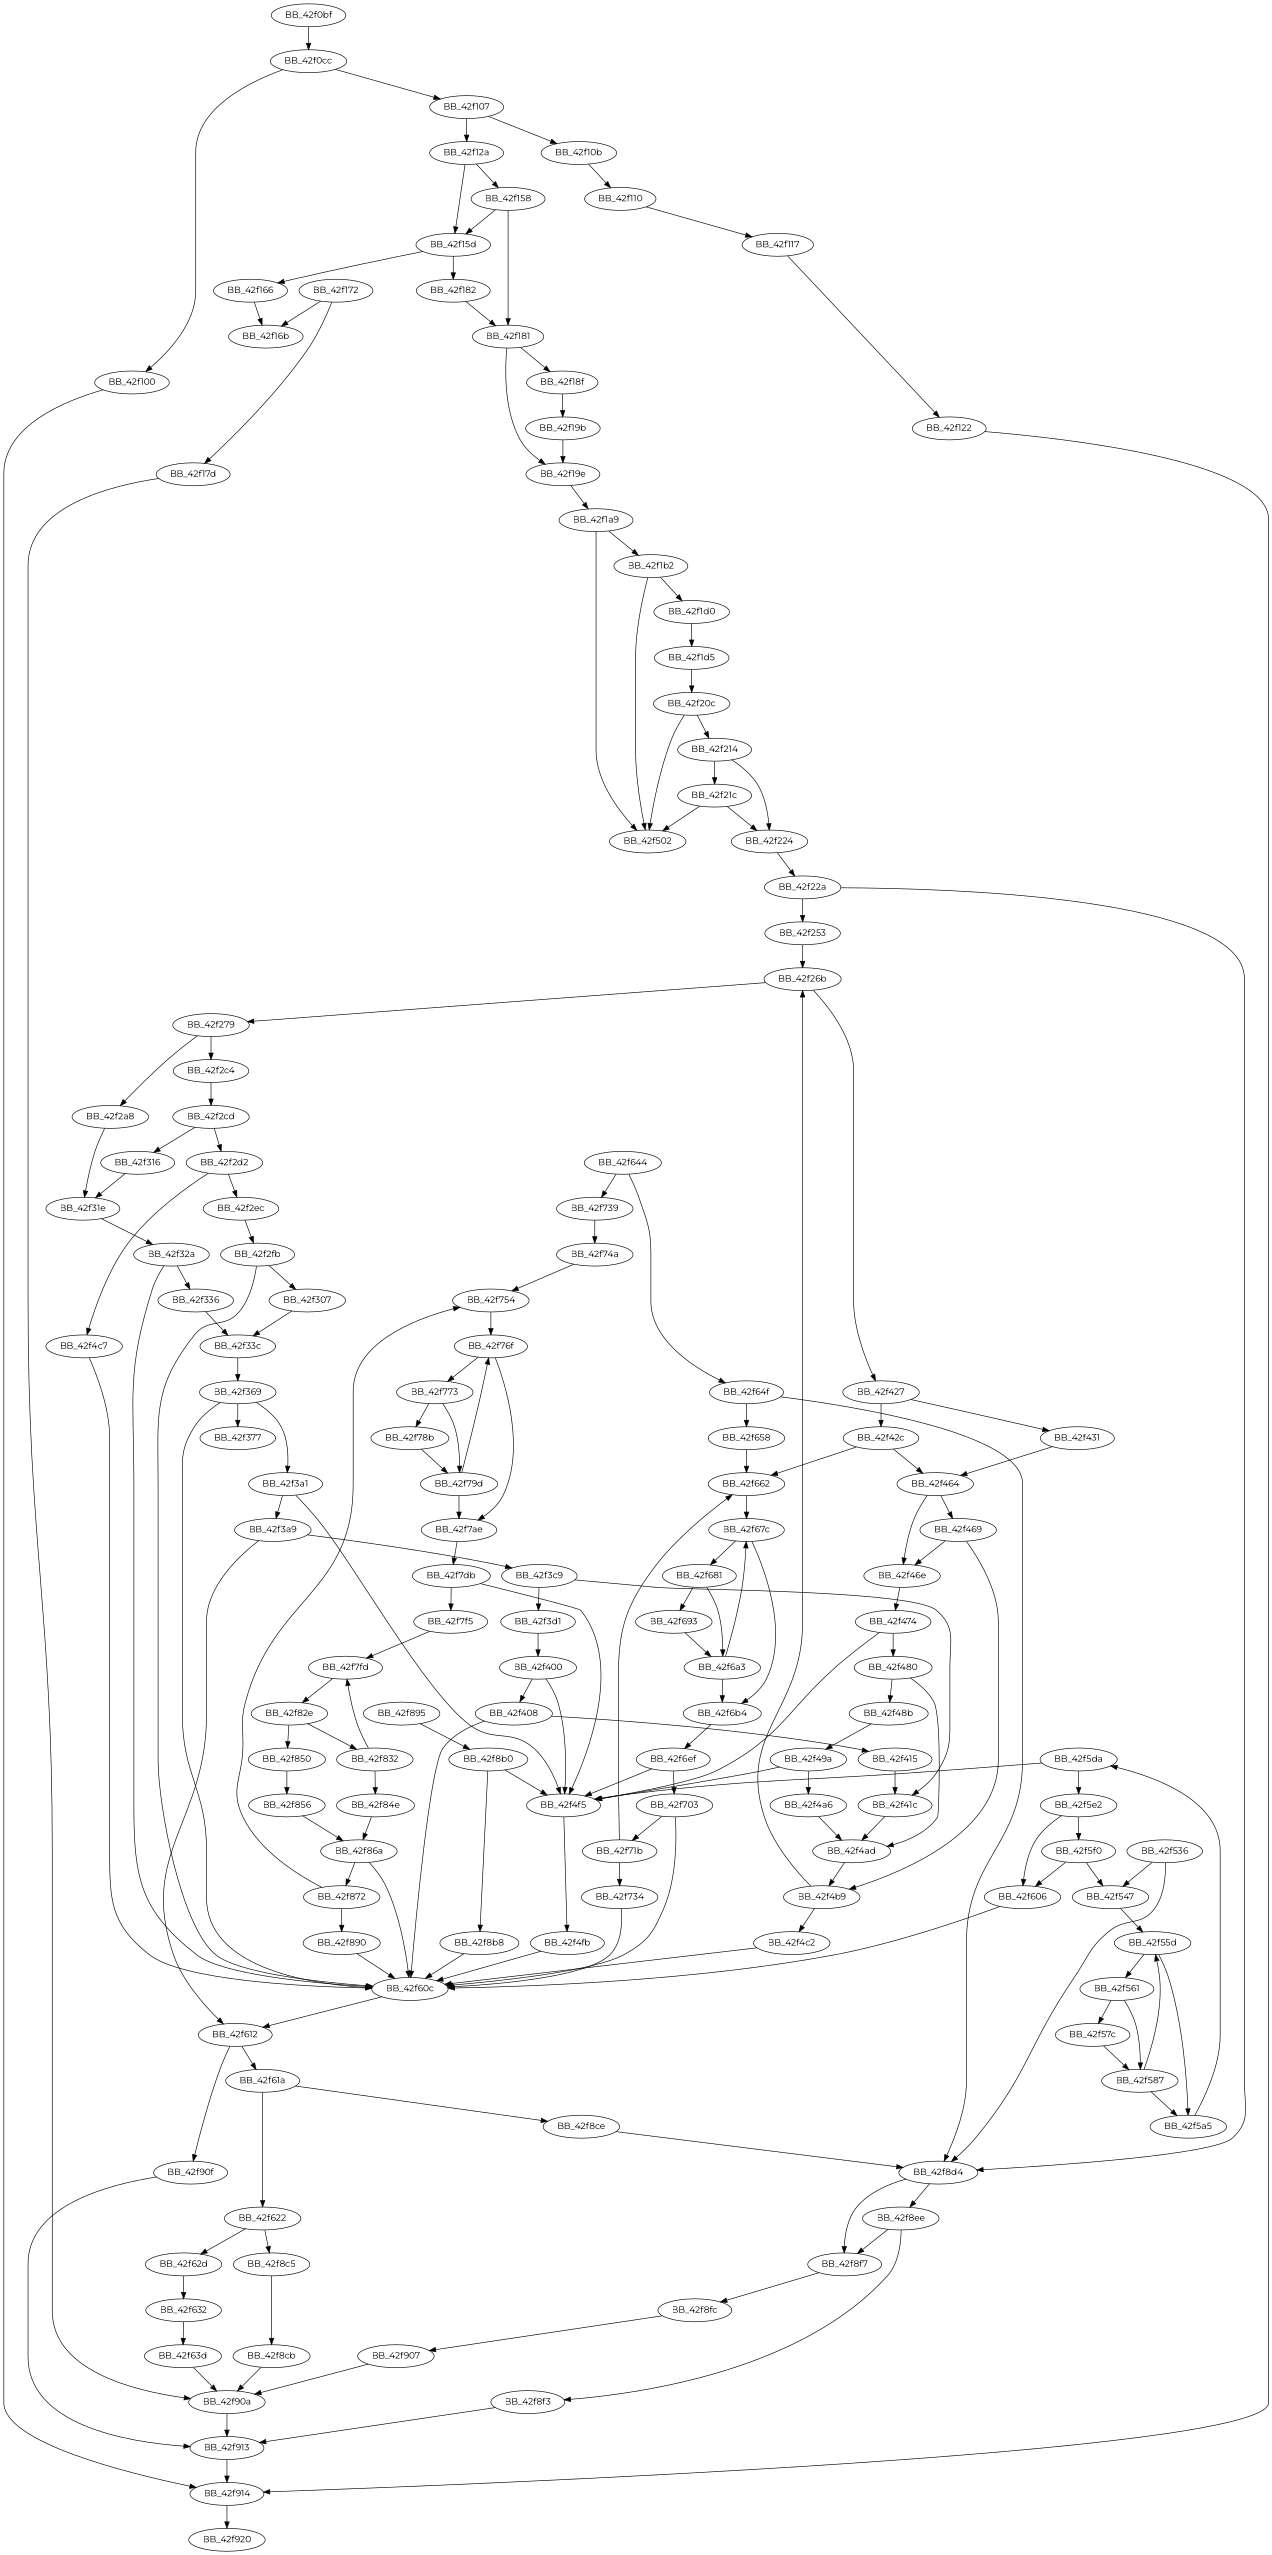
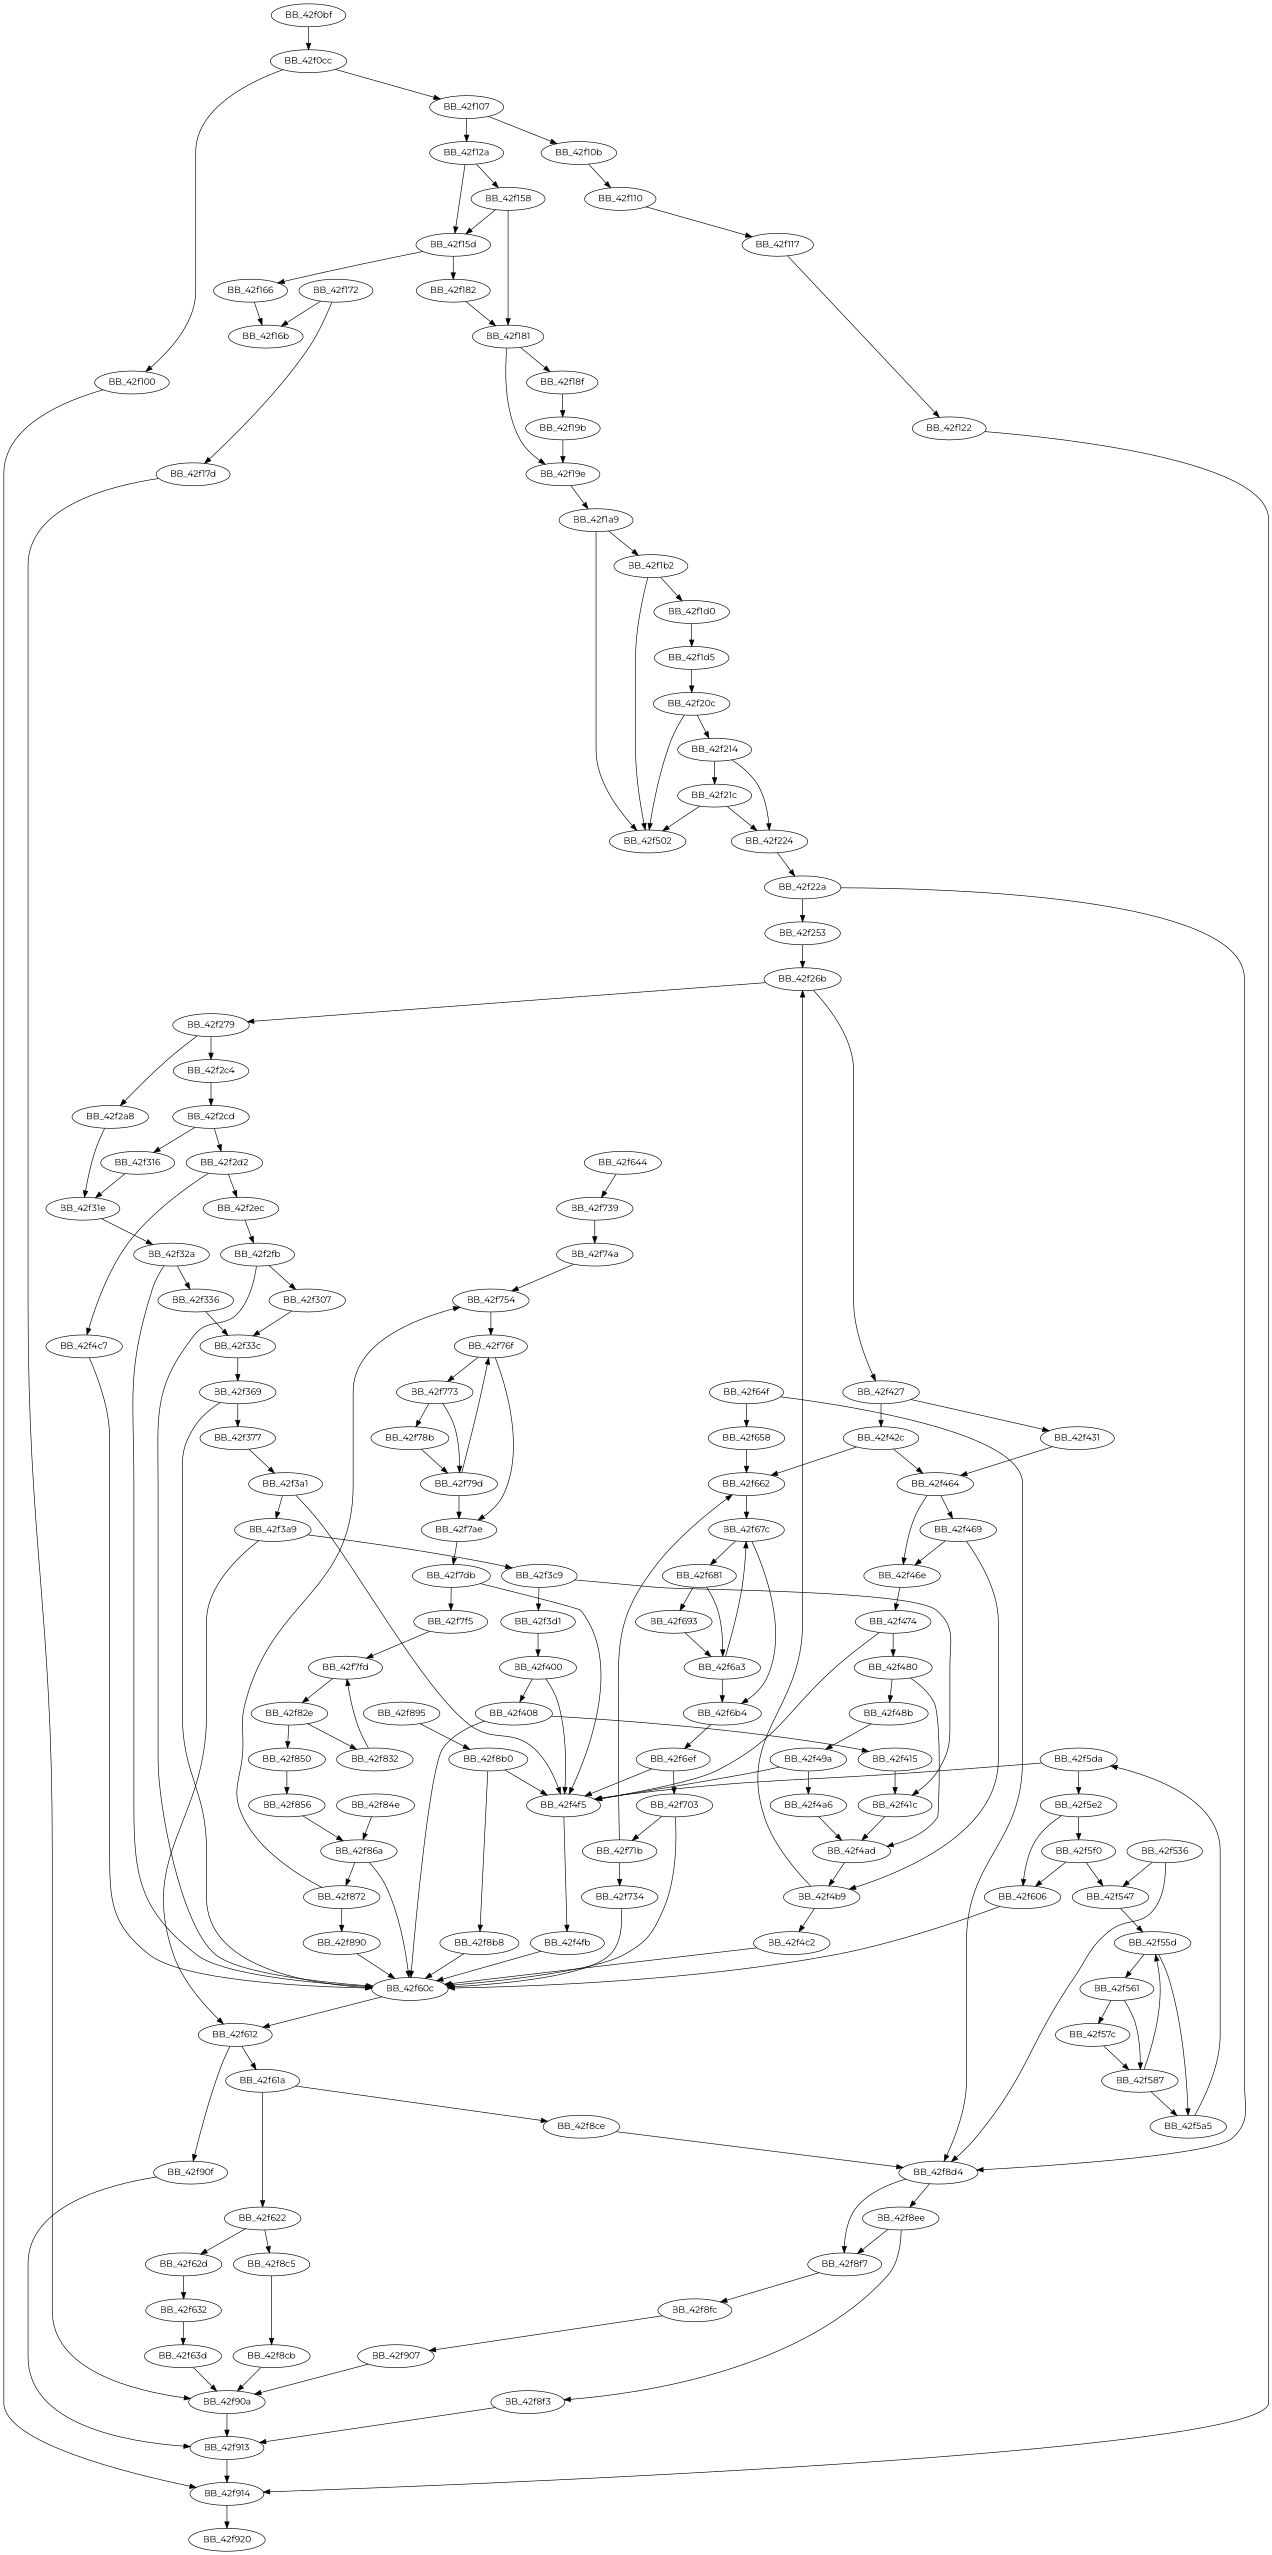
edge "BB_42f644" -> "BB_42f64f": removed
edge "BB_42f369" -> "BB_42f3a1": now "BB_42f377" -> "BB_42f3a1"
edge "BB_42f832" -> "BB_42f84e": removed
